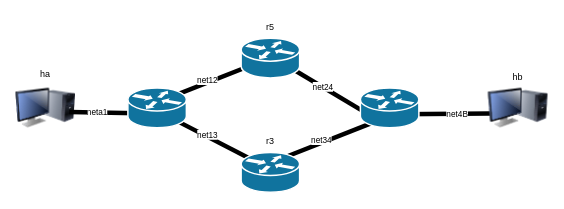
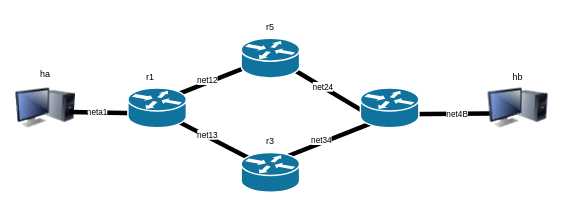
node "r1": added
